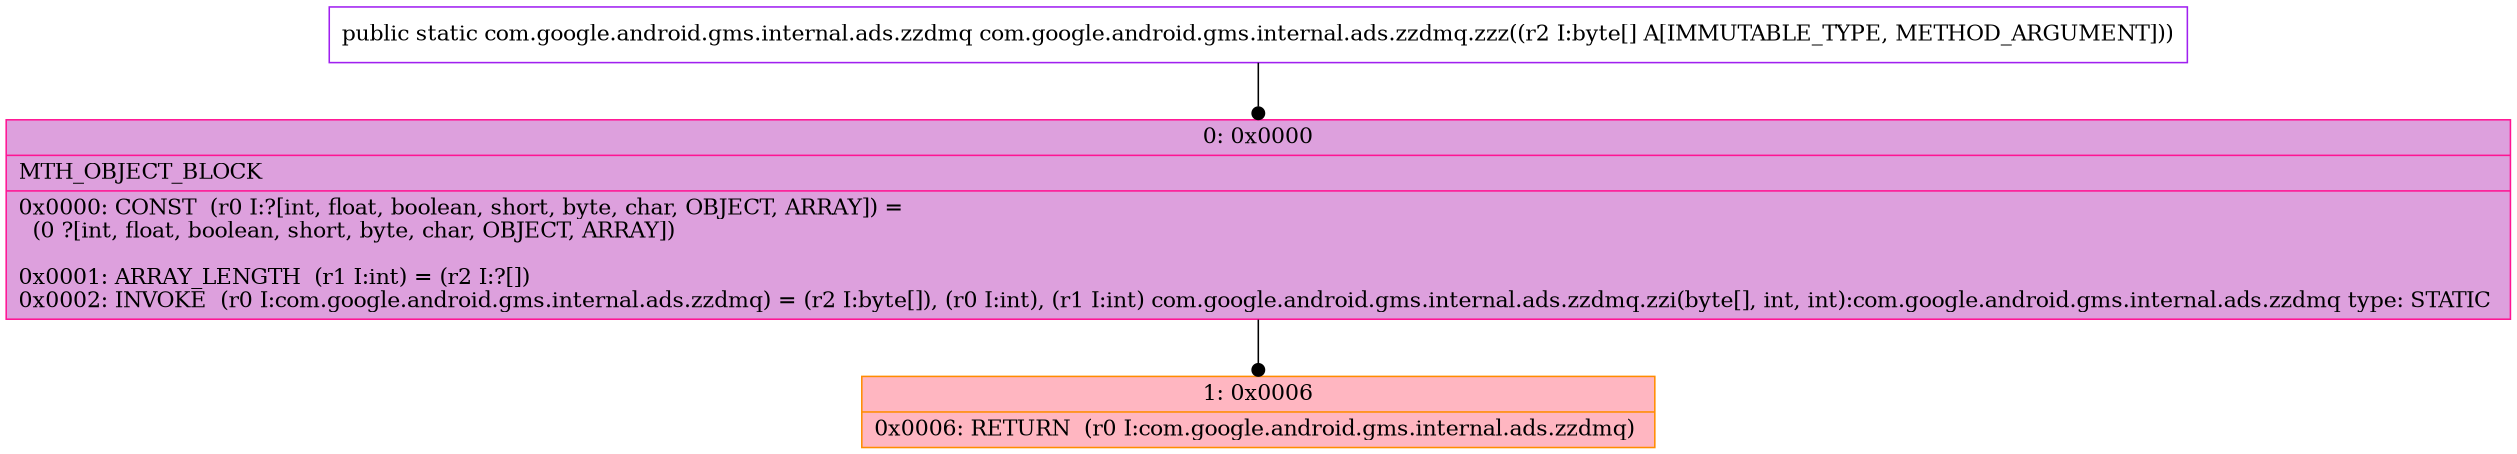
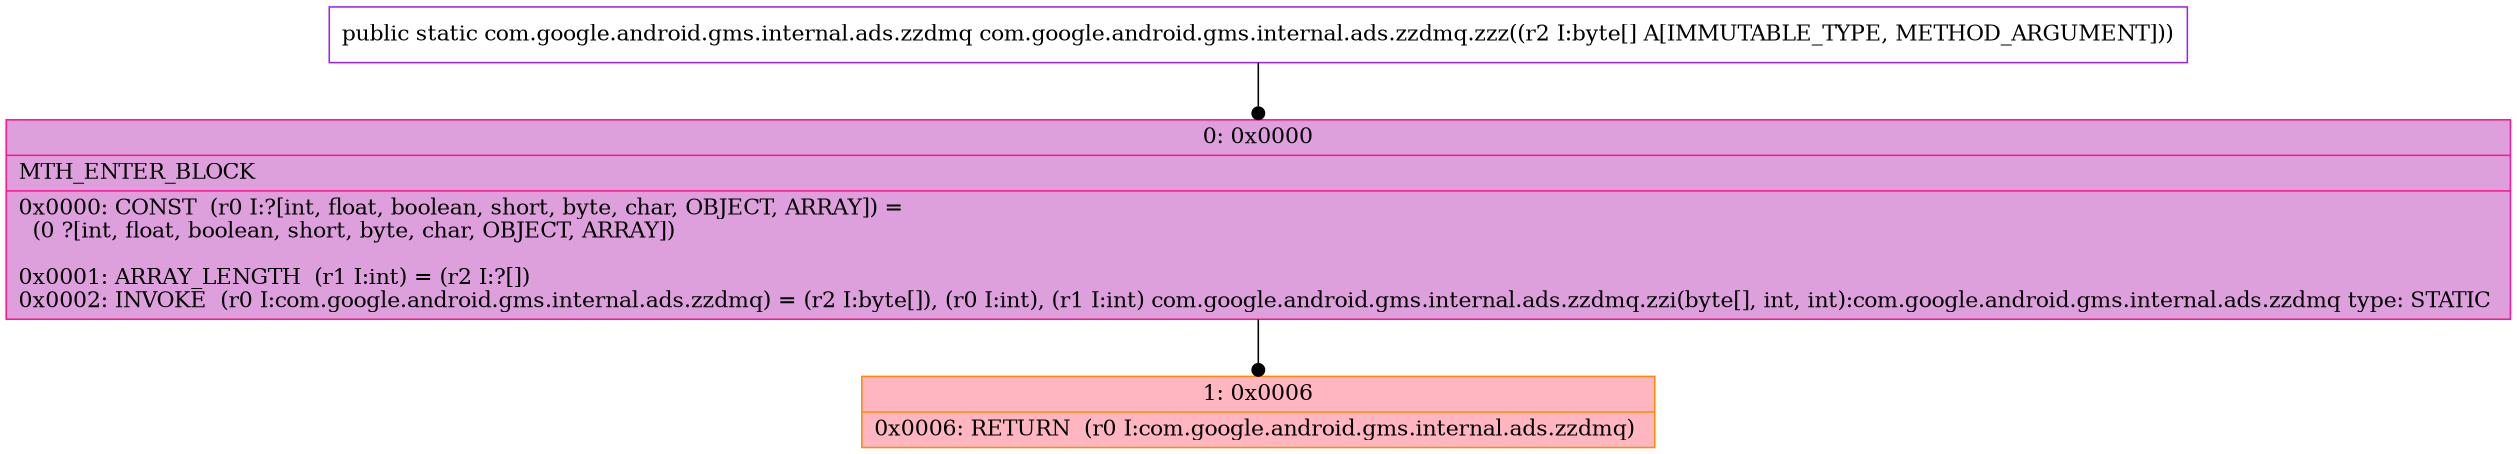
node "0: 0x0000": text "MTH_OBJECT_BLOCK" -> "MTH_ENTER_BLOCK"
